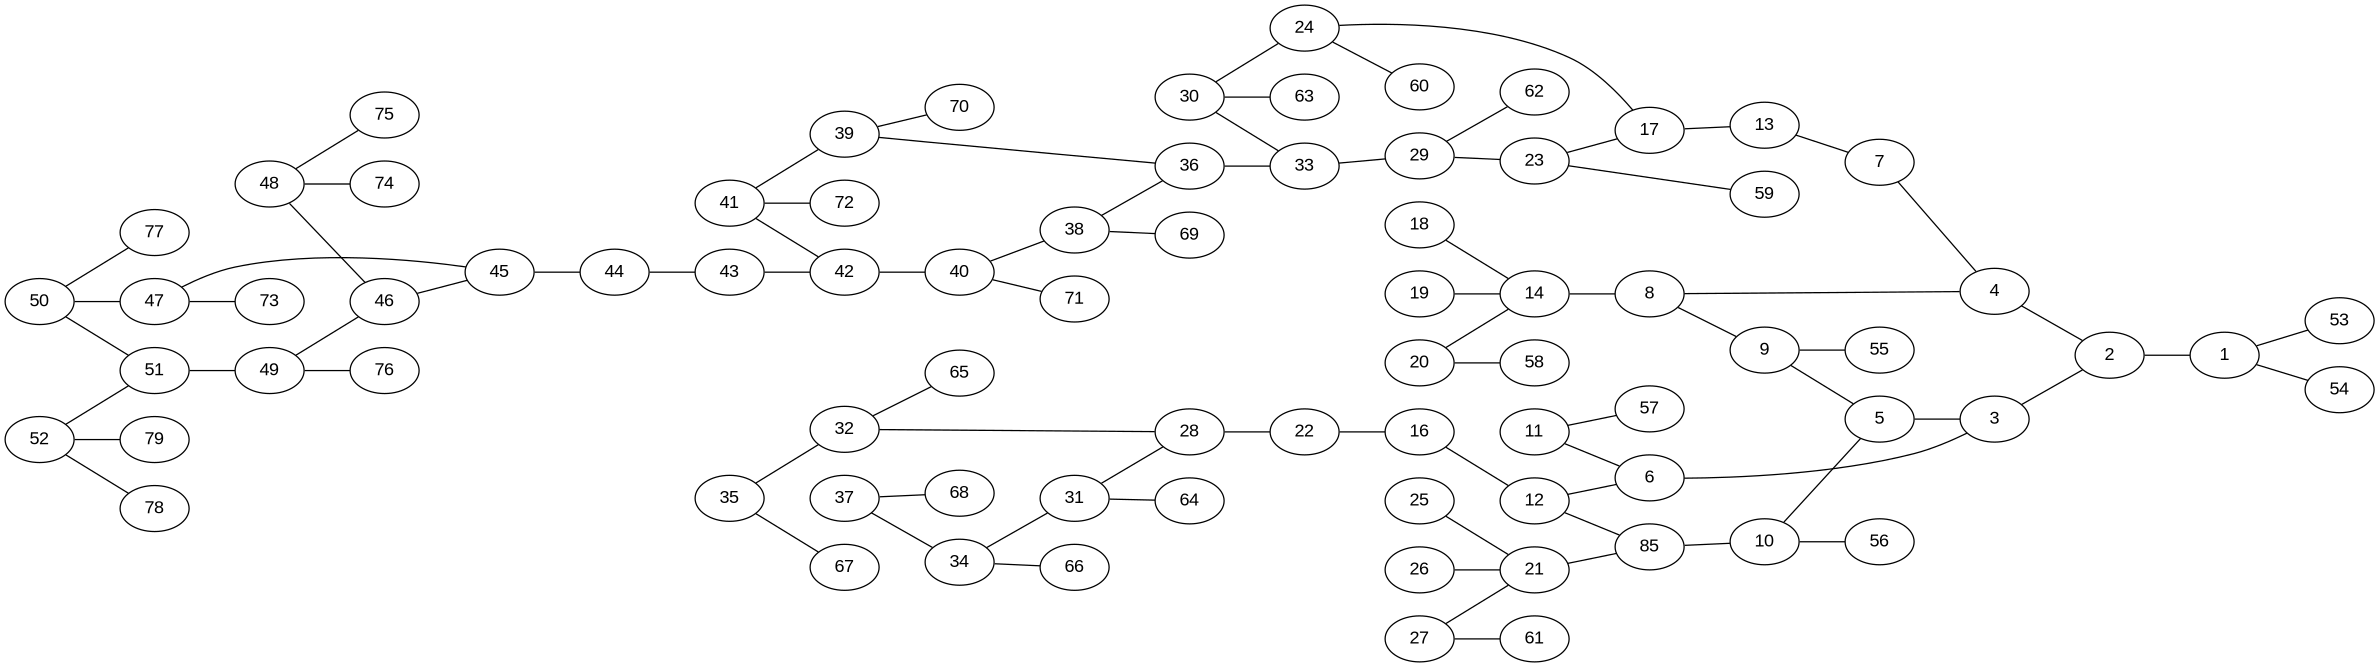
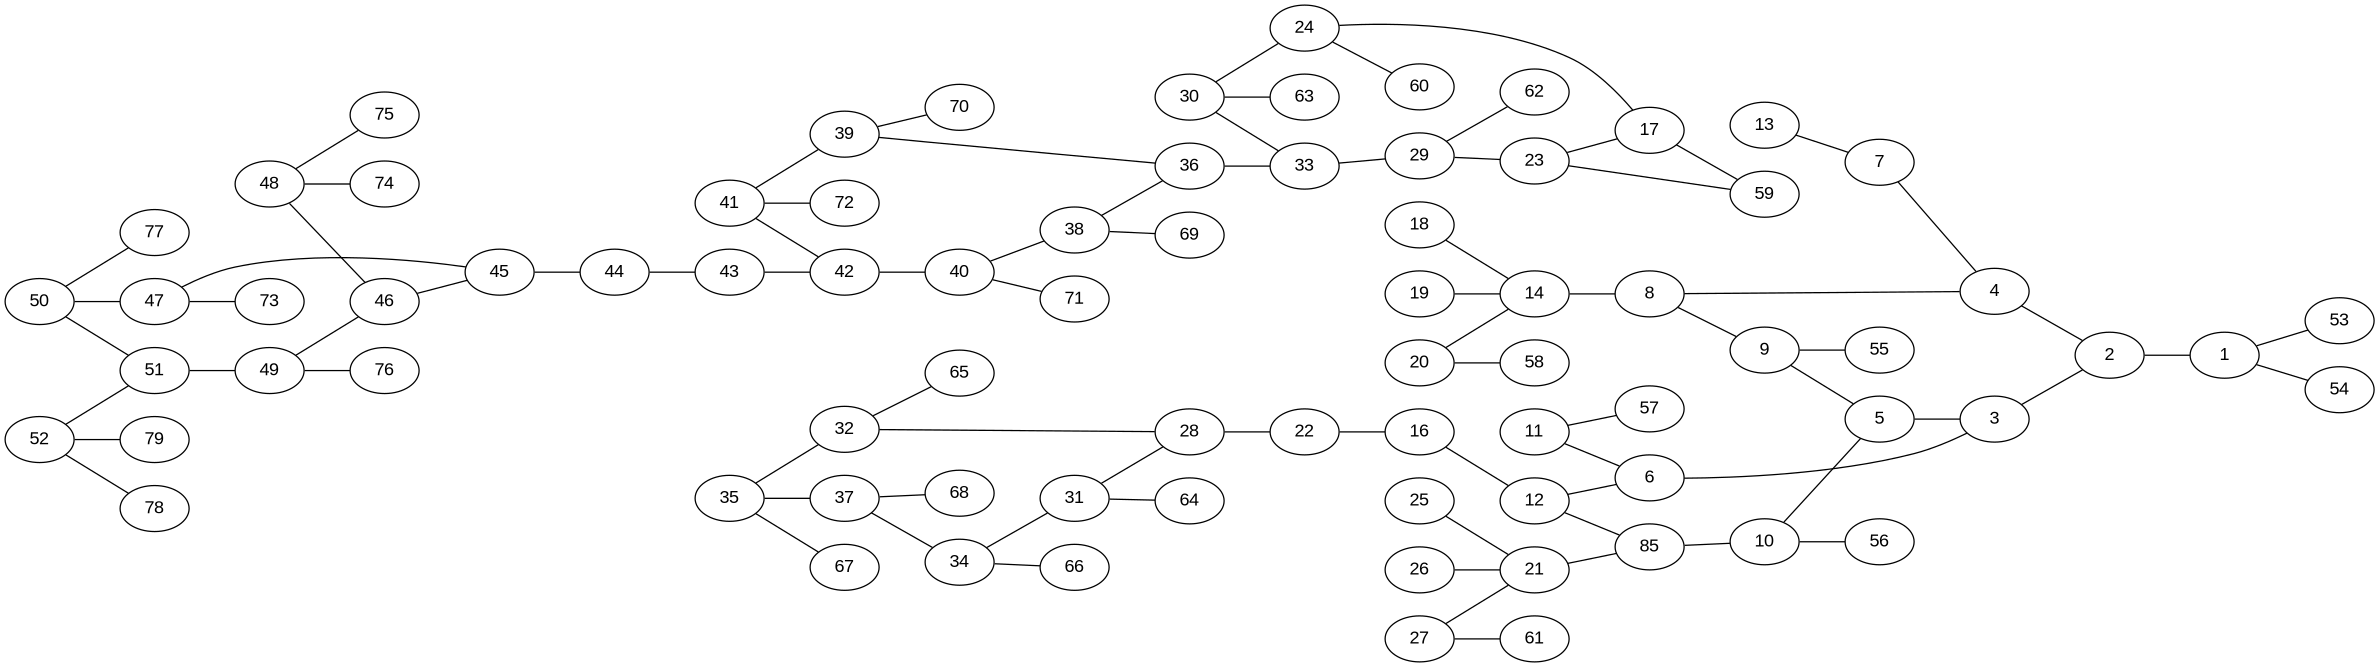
edge "13" -- "17": now "59" -- "17"
edge "35" -- "37": added
